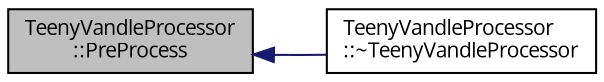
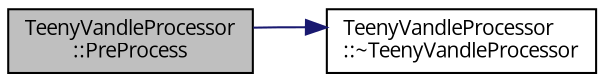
edge "TeenyVandleProcessor ::~TeenyVandleProcessor" -> "TeenyVandleProcessor ::PreProcess": reversed
